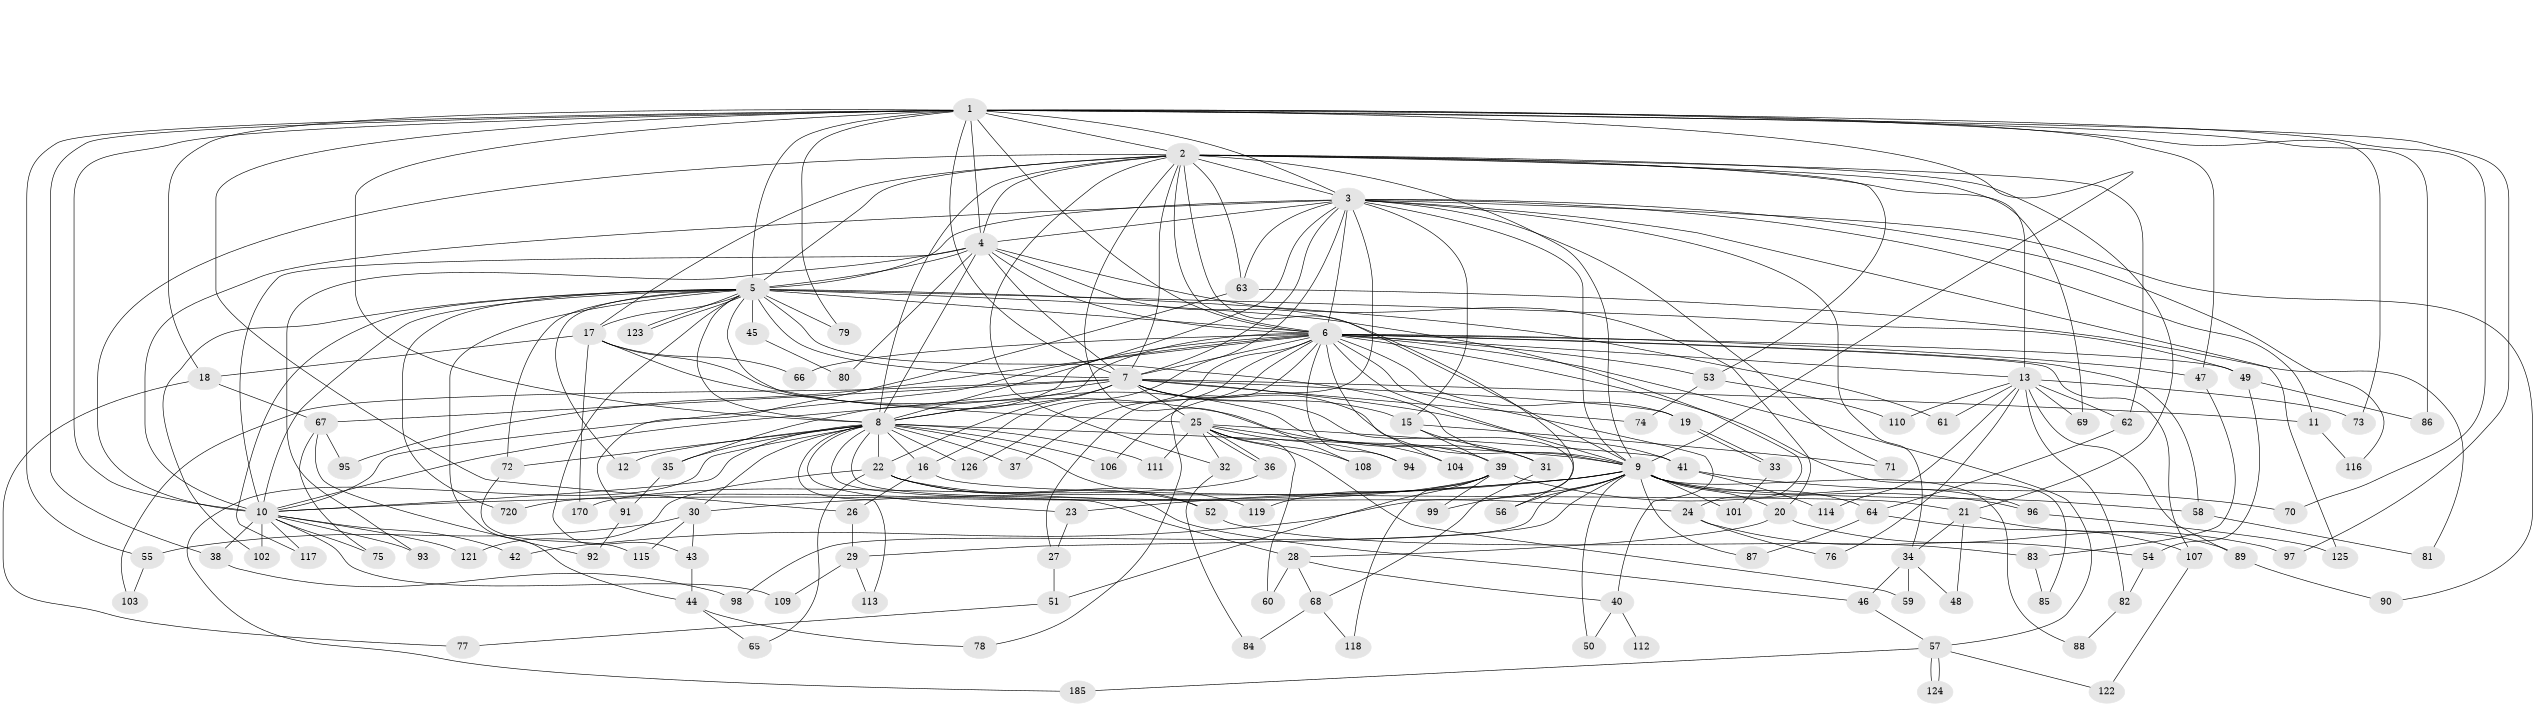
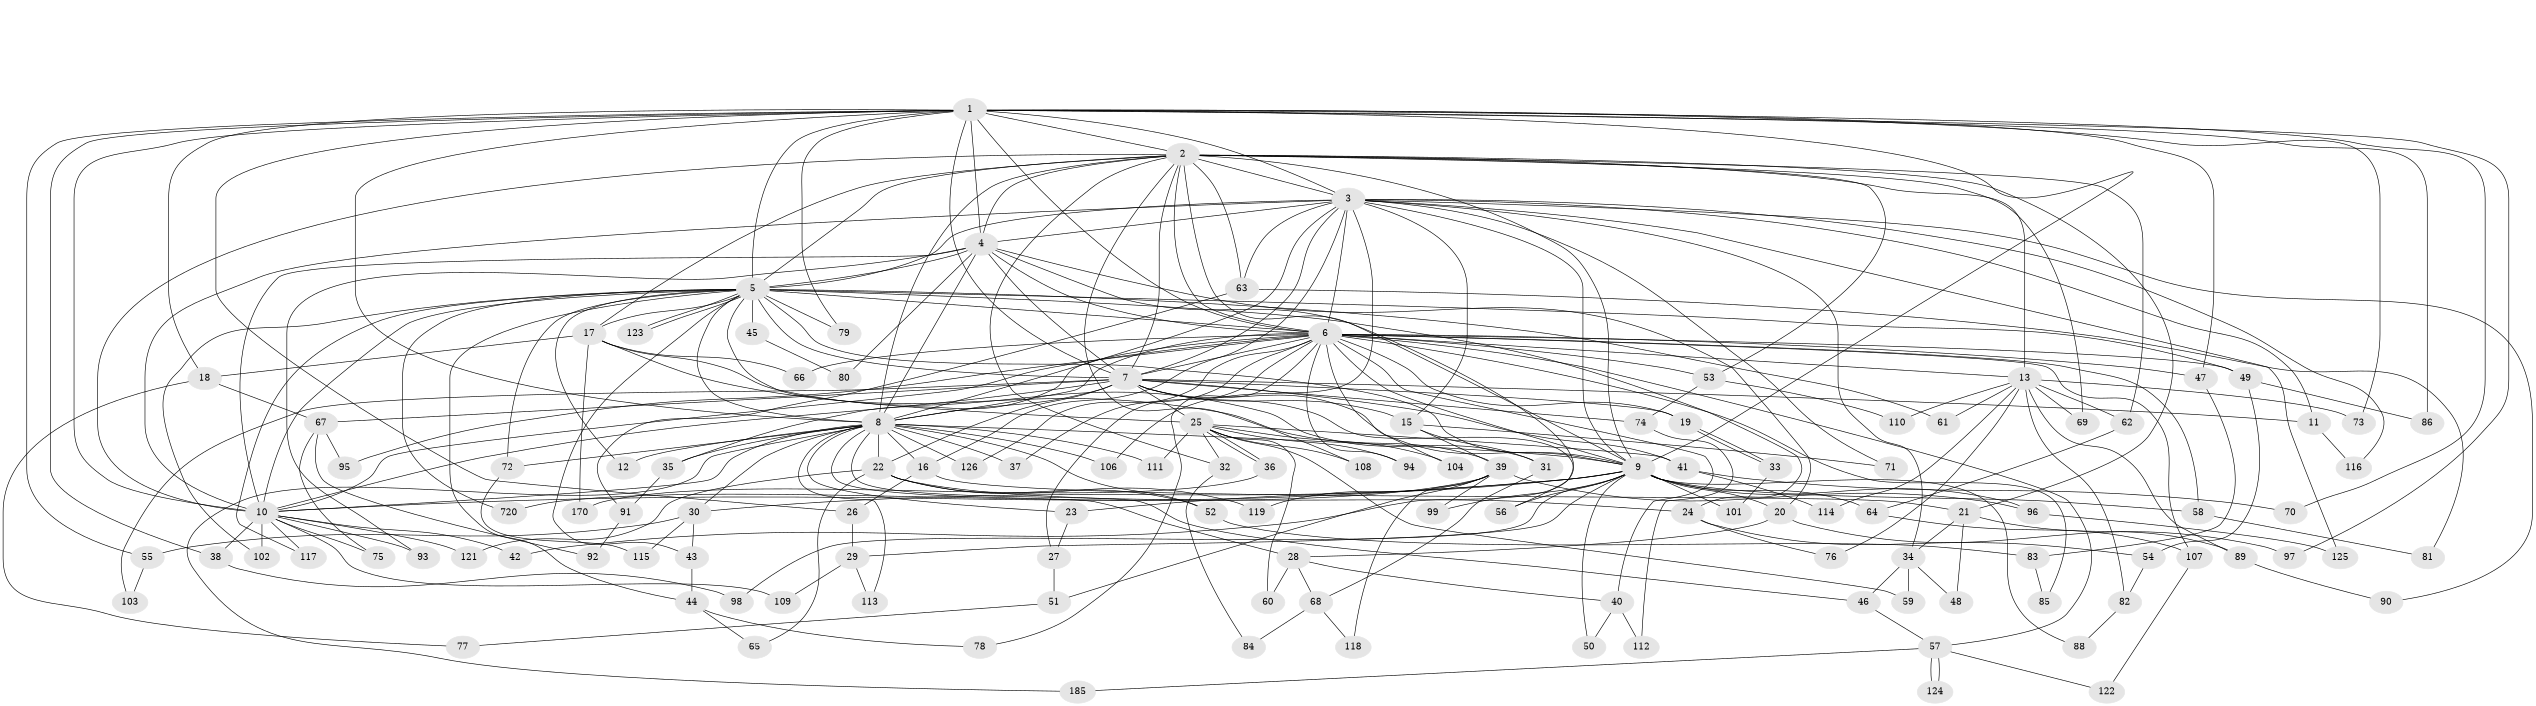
edge "74" -- "112": added
node "87": removed
